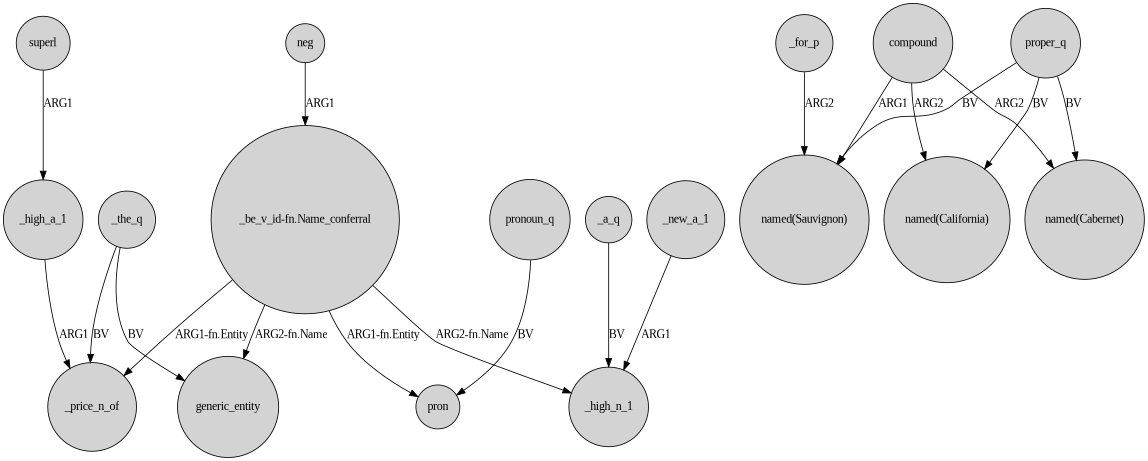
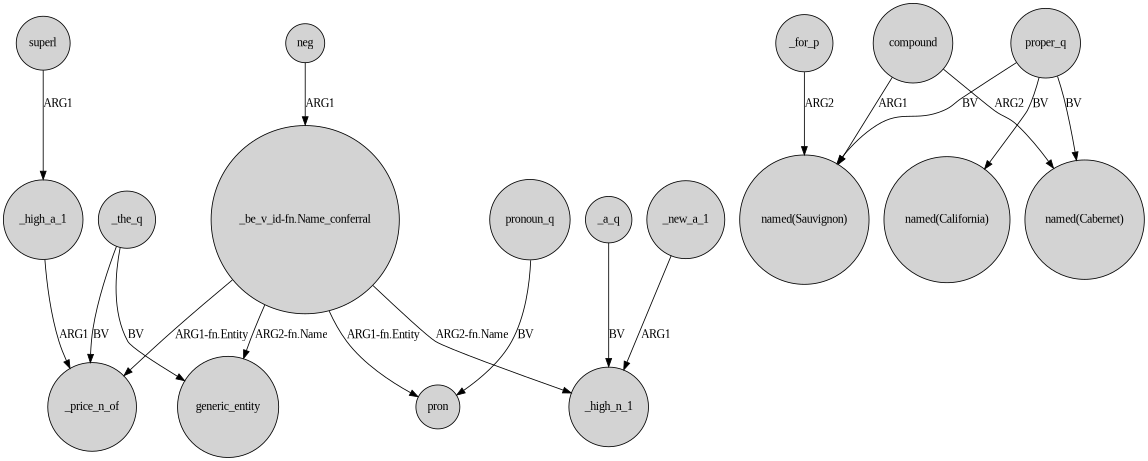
edge "compound" -> "named(California)": removed, label "ARG2"
